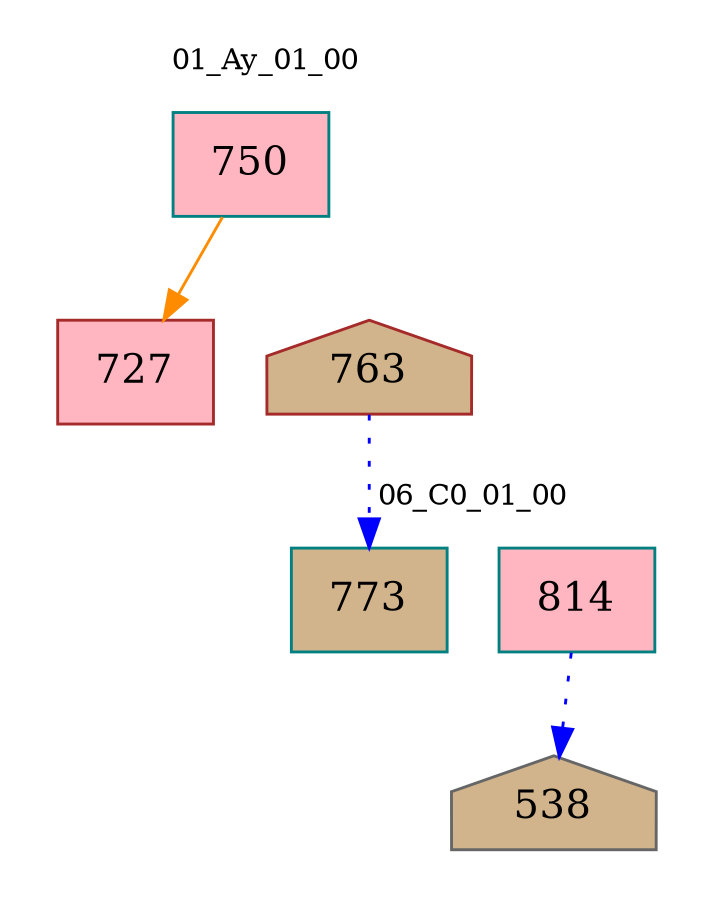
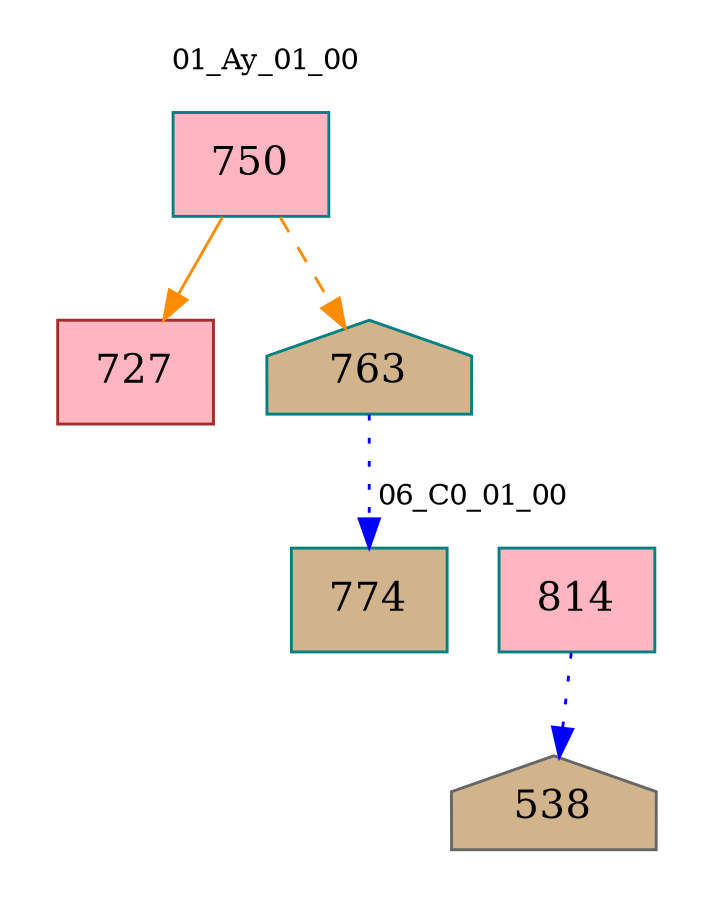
edge "750" -> "763": added
node "763": color brown -> teal
node "773": label "773" -> "774"
